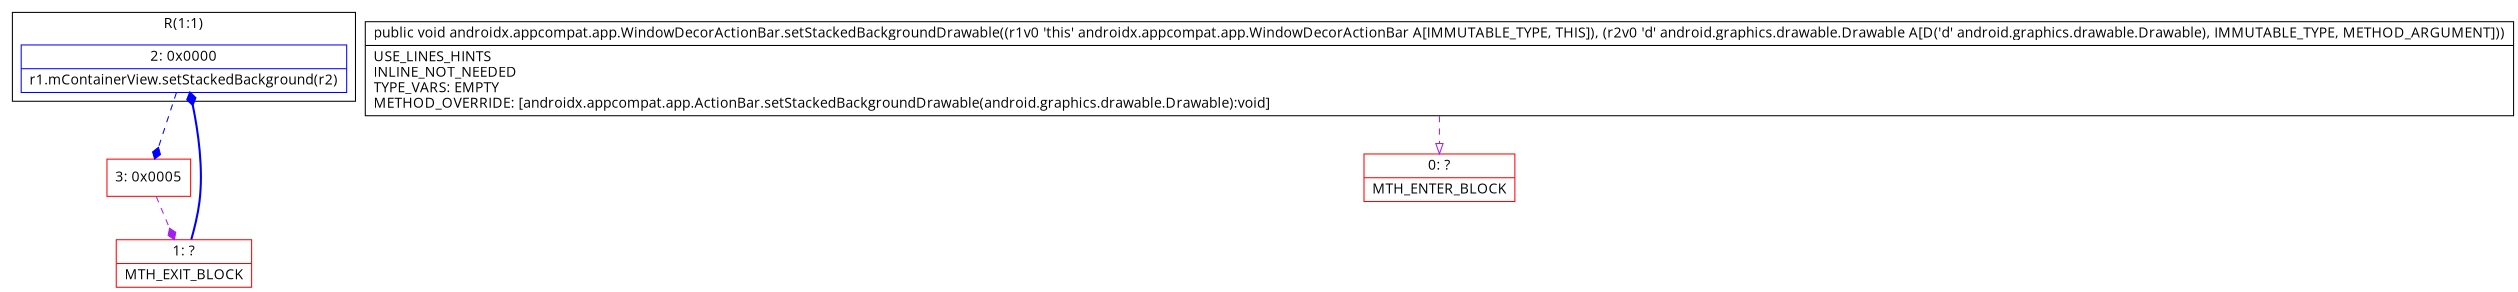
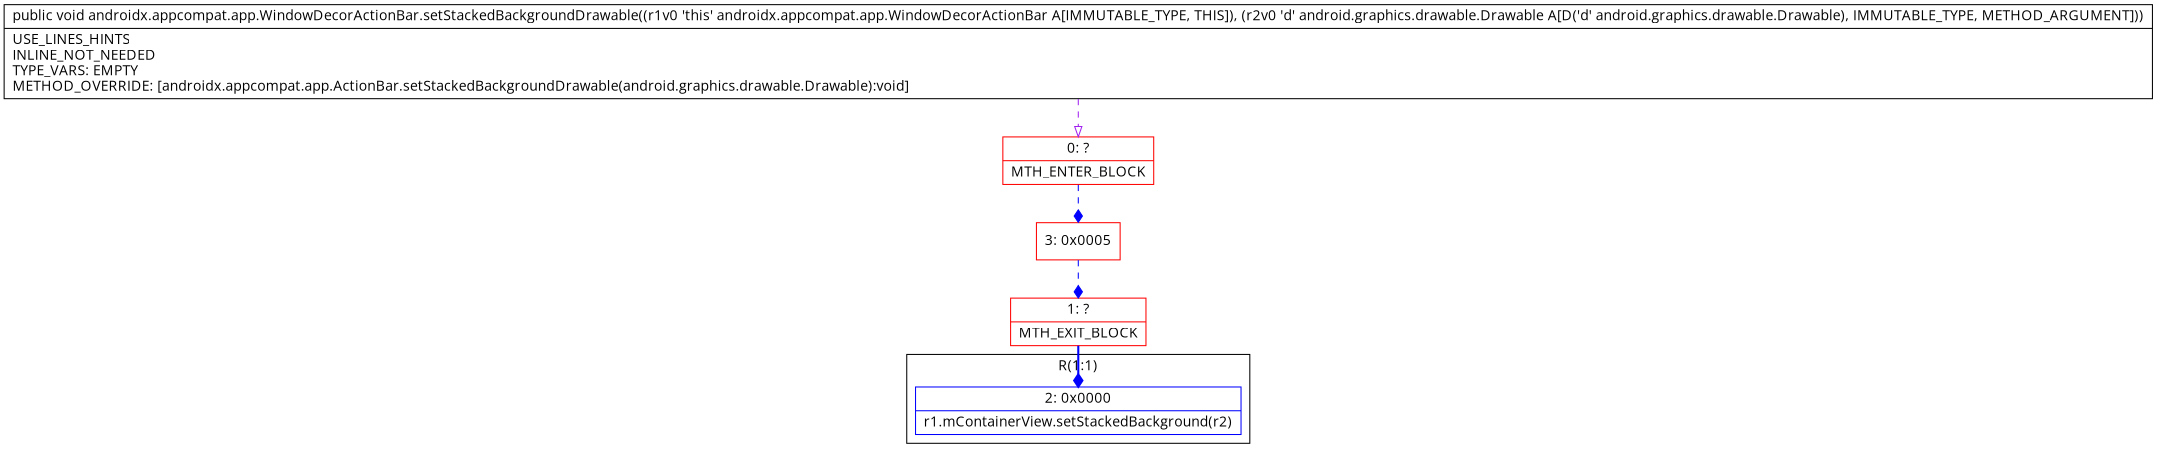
edge "2: 0x0000" -> "3: 0x0005": now "0: ?" -> "3: 0x0005"
edge "3: 0x0005" -> "1: ?": color purple -> blue
